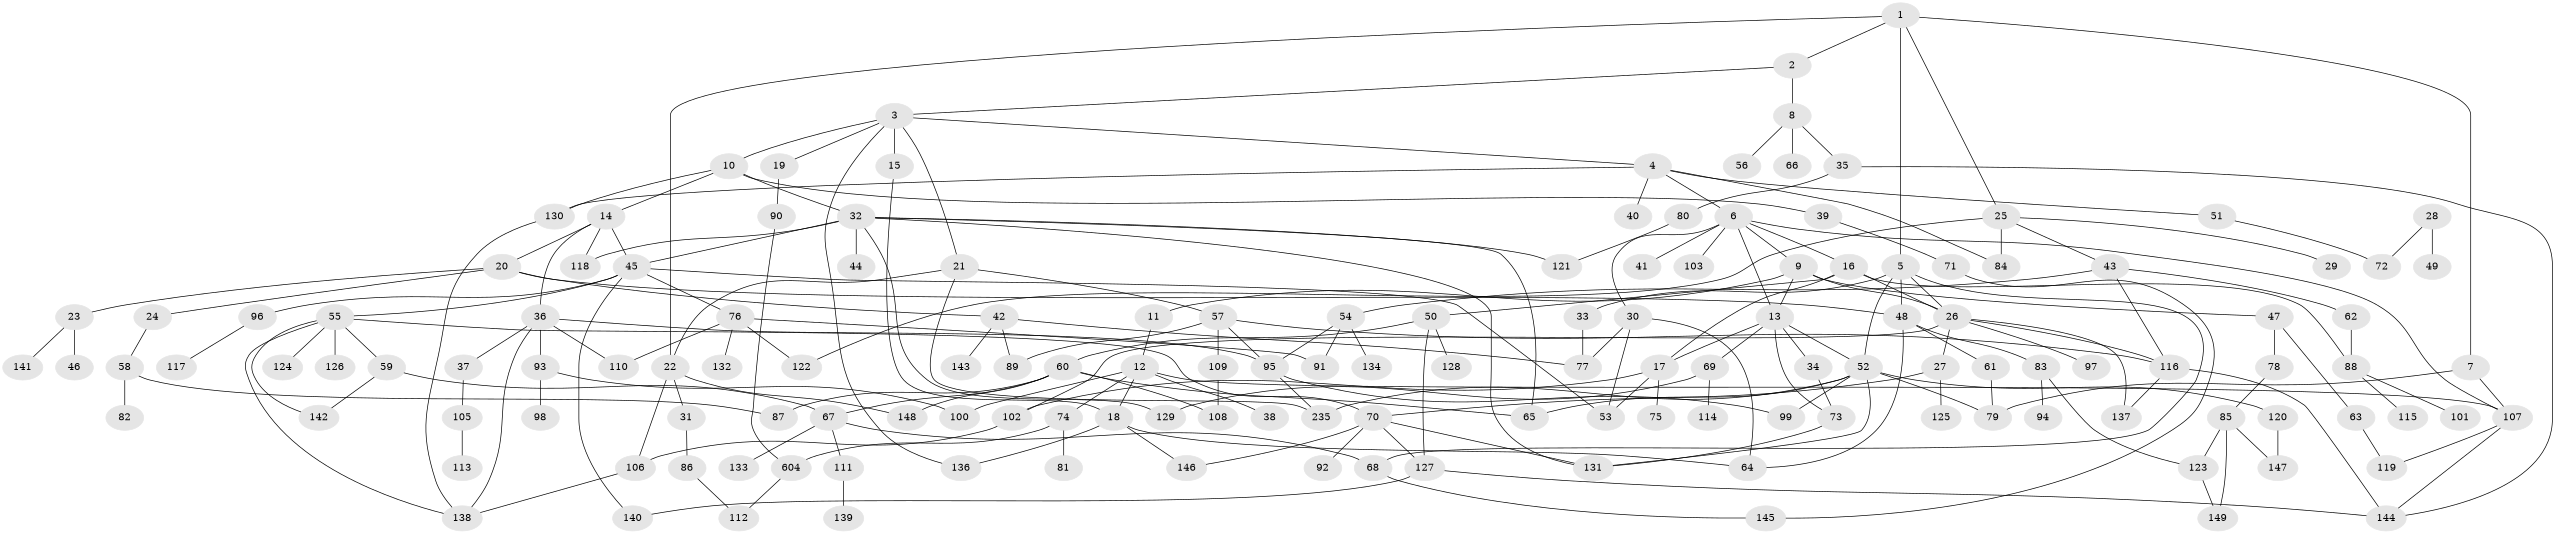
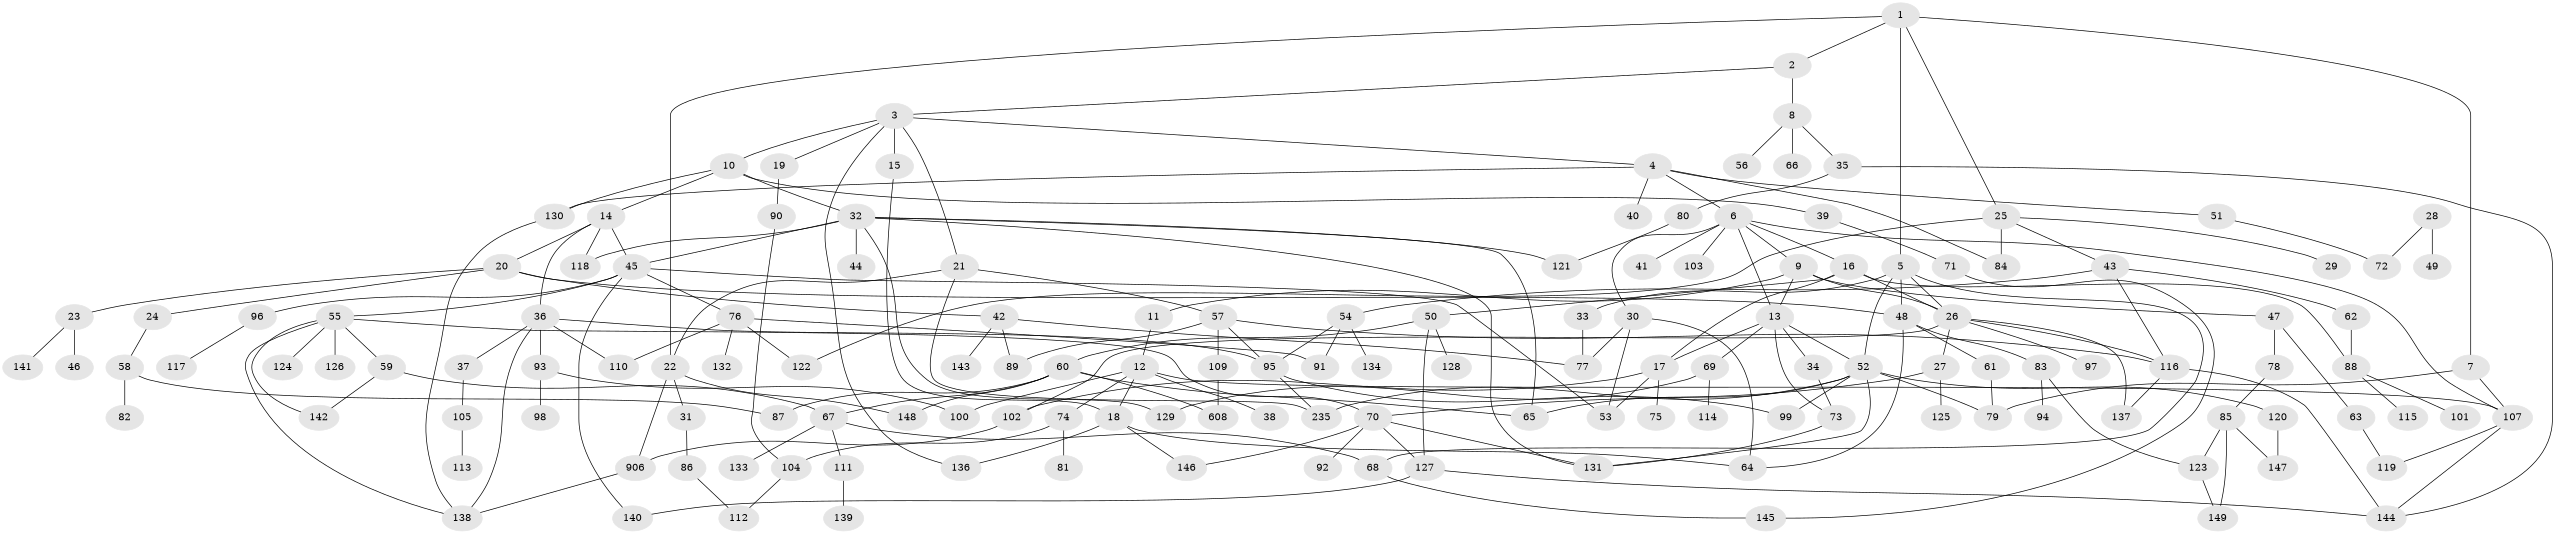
node "108": label "108" -> "608"
node "106": label "106" -> "906"
node "604": label "604" -> "104"
